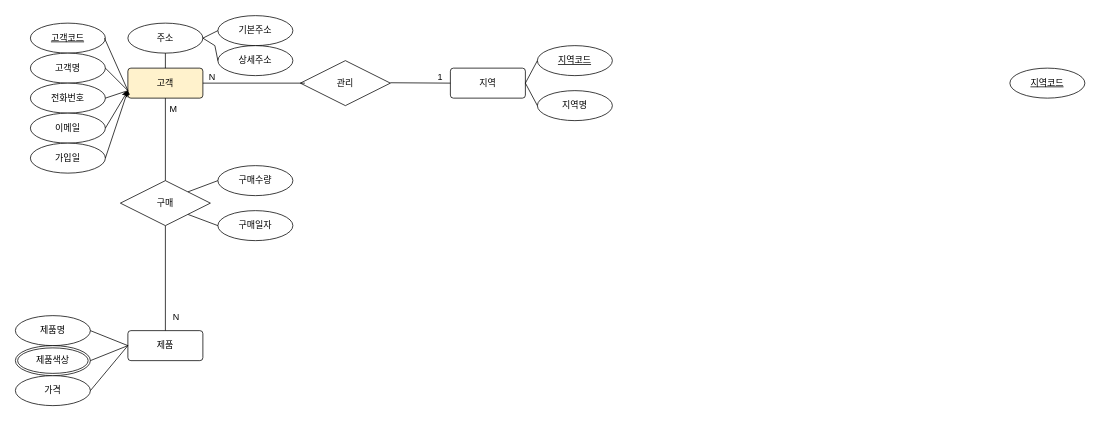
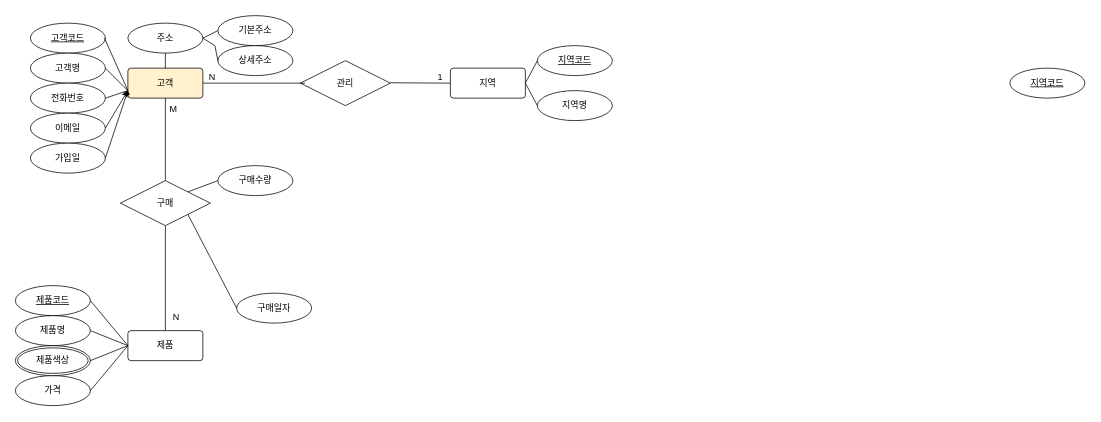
node "구매일자": moved (255, 225) -> (274, 308)
node "제품코드": added
edge "제품코드" -- "제품": added
